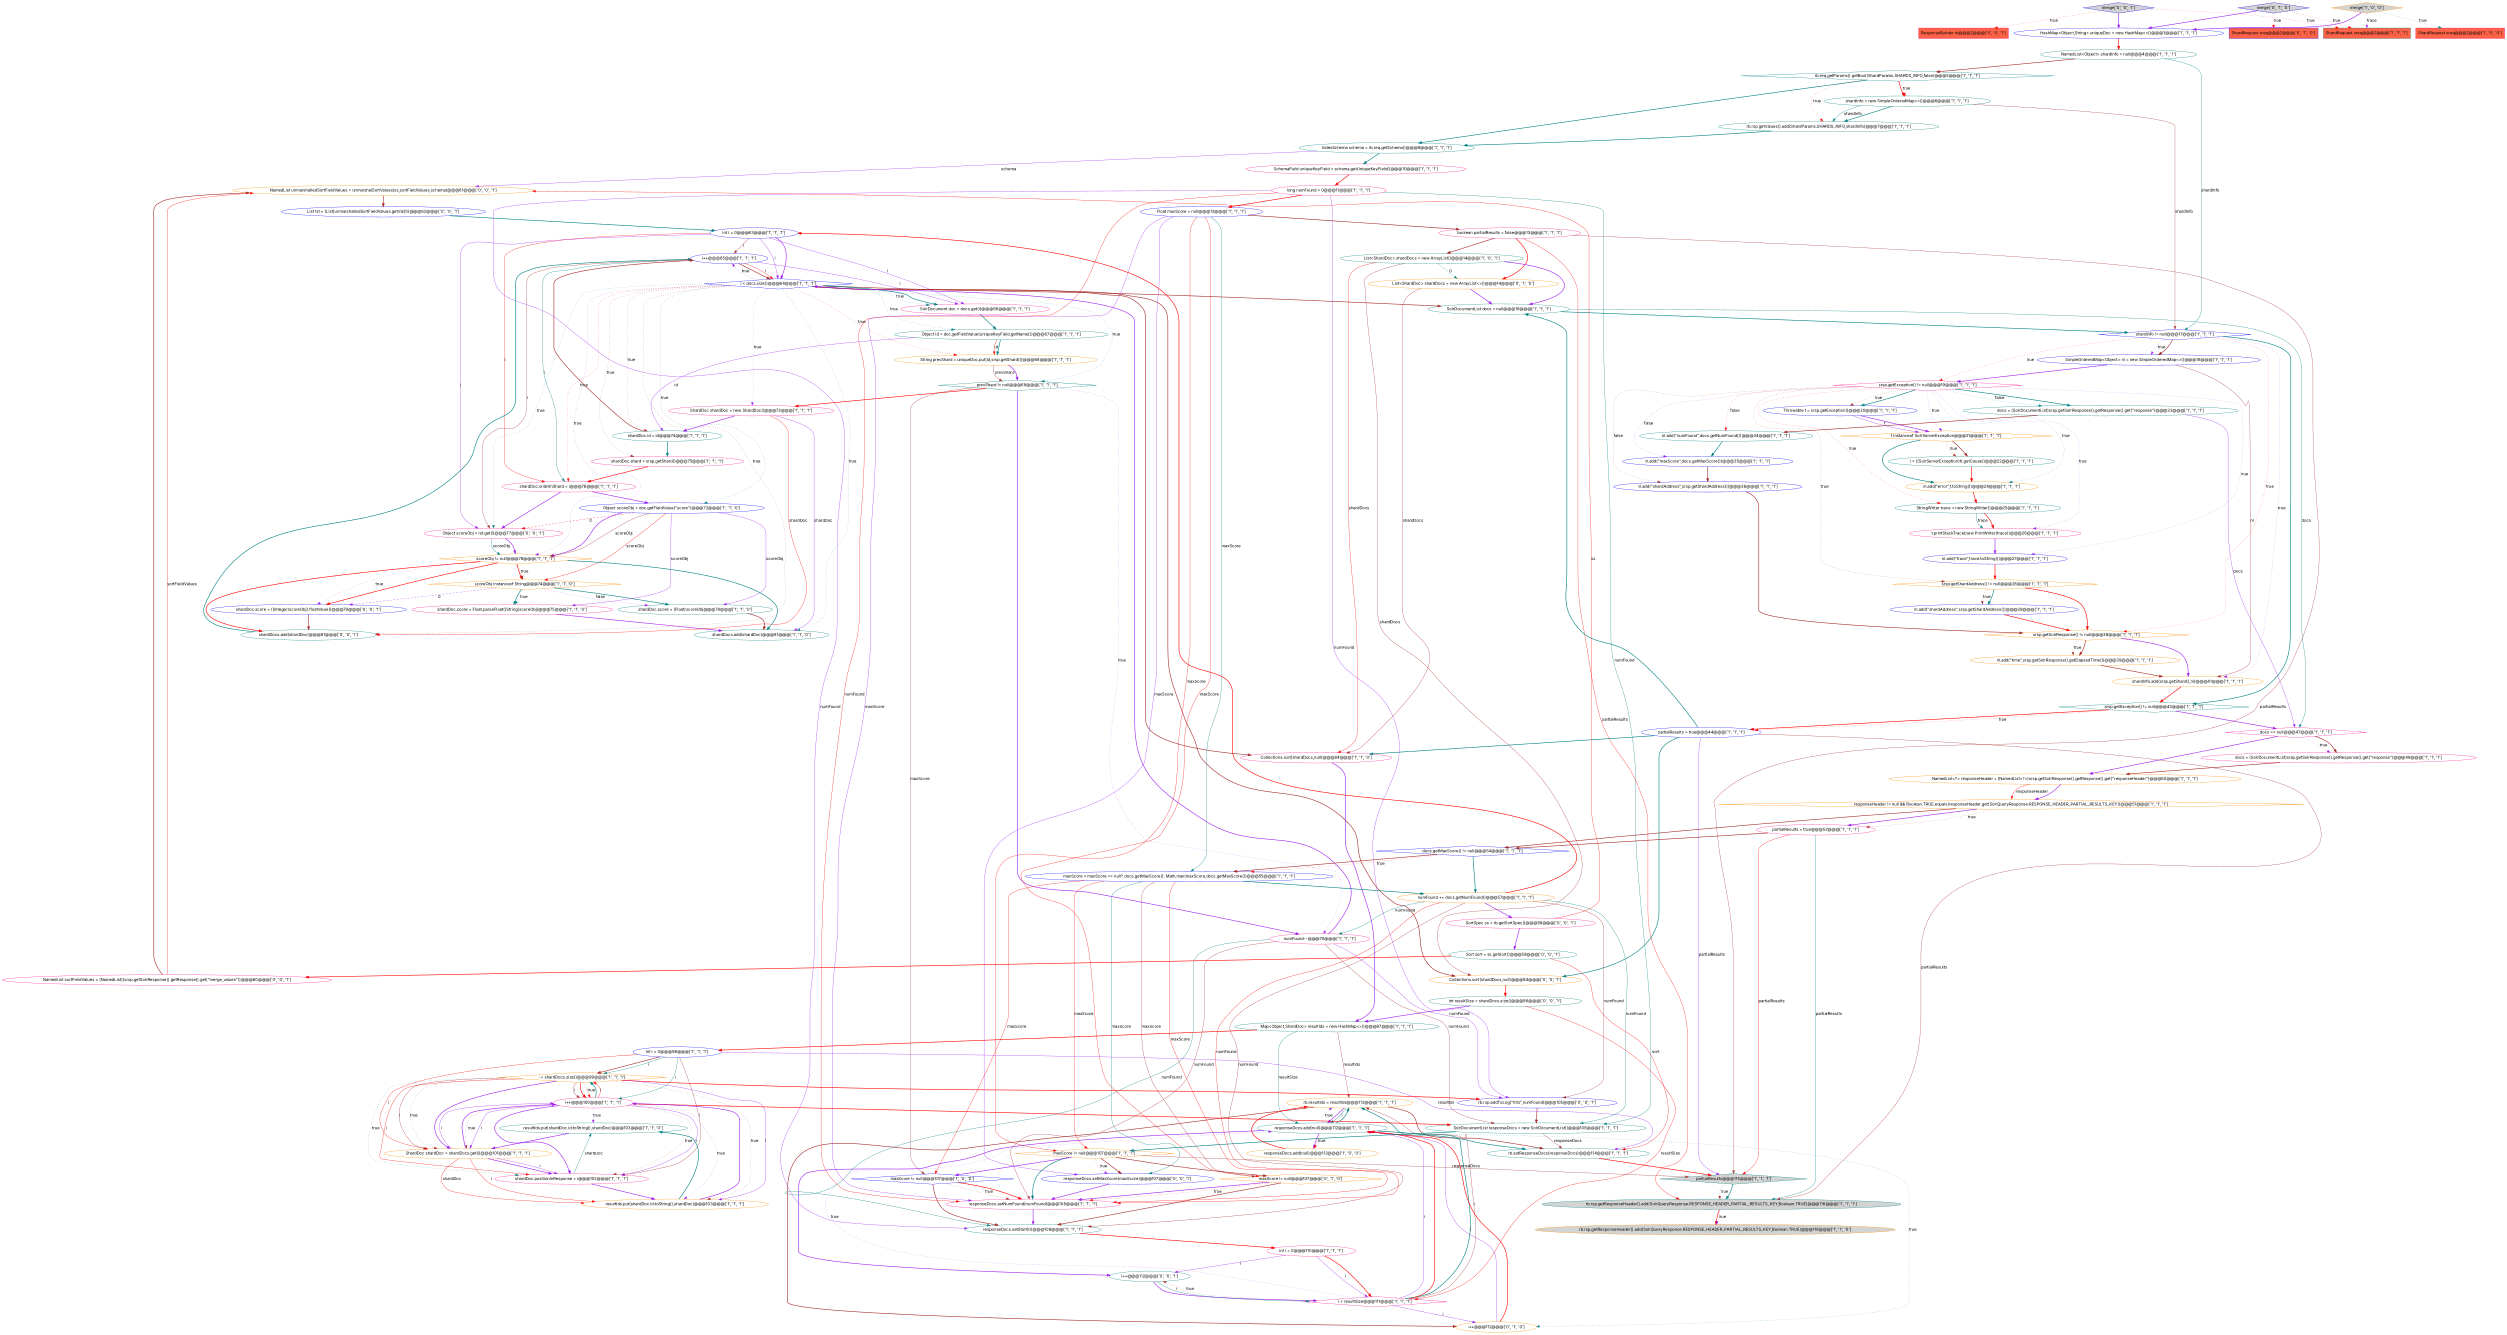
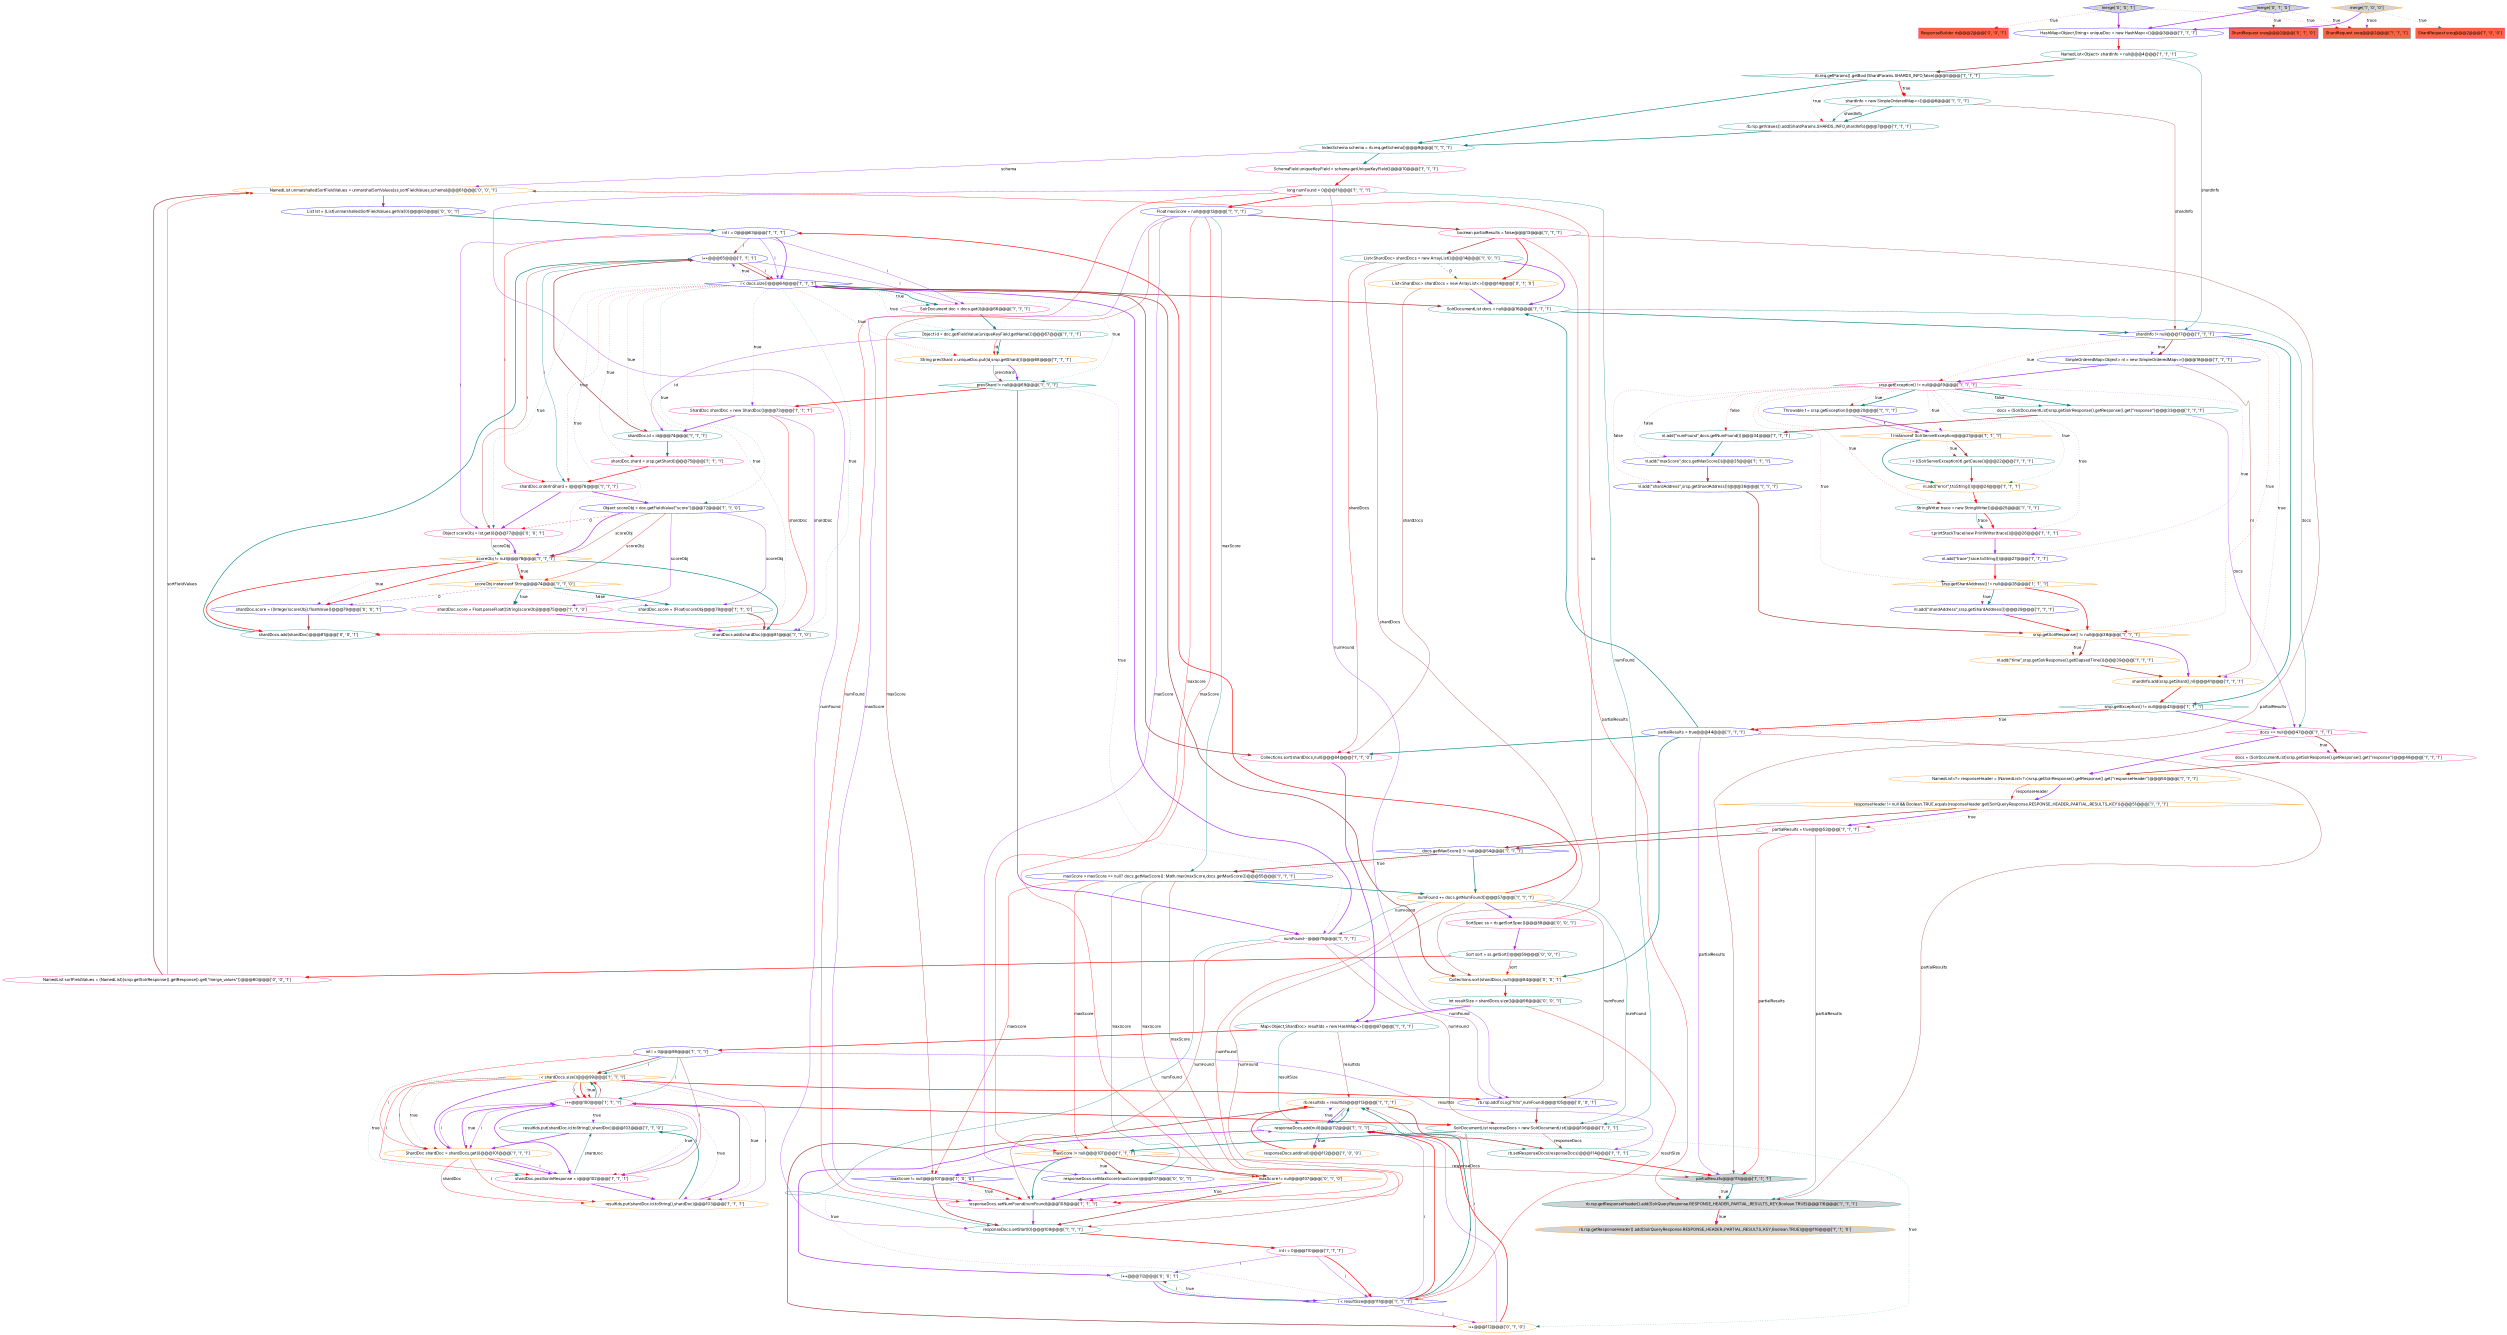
edge "prevShard != null@@@69@@@['1', '1', '1']" -> "maxScore != null@@@107@@@['1', '0', '0']": now "Float maxScore = null@@@12@@@['1', '1', '1']" -> "maxScore != null@@@107@@@['1', '0', '0']"
edge "Sort sort = ss.getSort()@@@59@@@['0', '0', '1']" -> "rb.setResponseDocs(responseDocs)@@@114@@@['1', '1', '1']": now "Sort sort = ss.getSort()@@@59@@@['0', '0', '1']" -> "Collections.sort(shardDocs,null)@@@84@@@['0', '0', '1']"
edge "responseDocs.add(null)@@@112@@@['1', '1', '1']" -> "rb.setResponseDocs(responseDocs)@@@114@@@['1', '1', '1']": style bold -> dotted
node "i < resultSize@@@111@@@['1', '1', '1']": color deeppink -> blue
